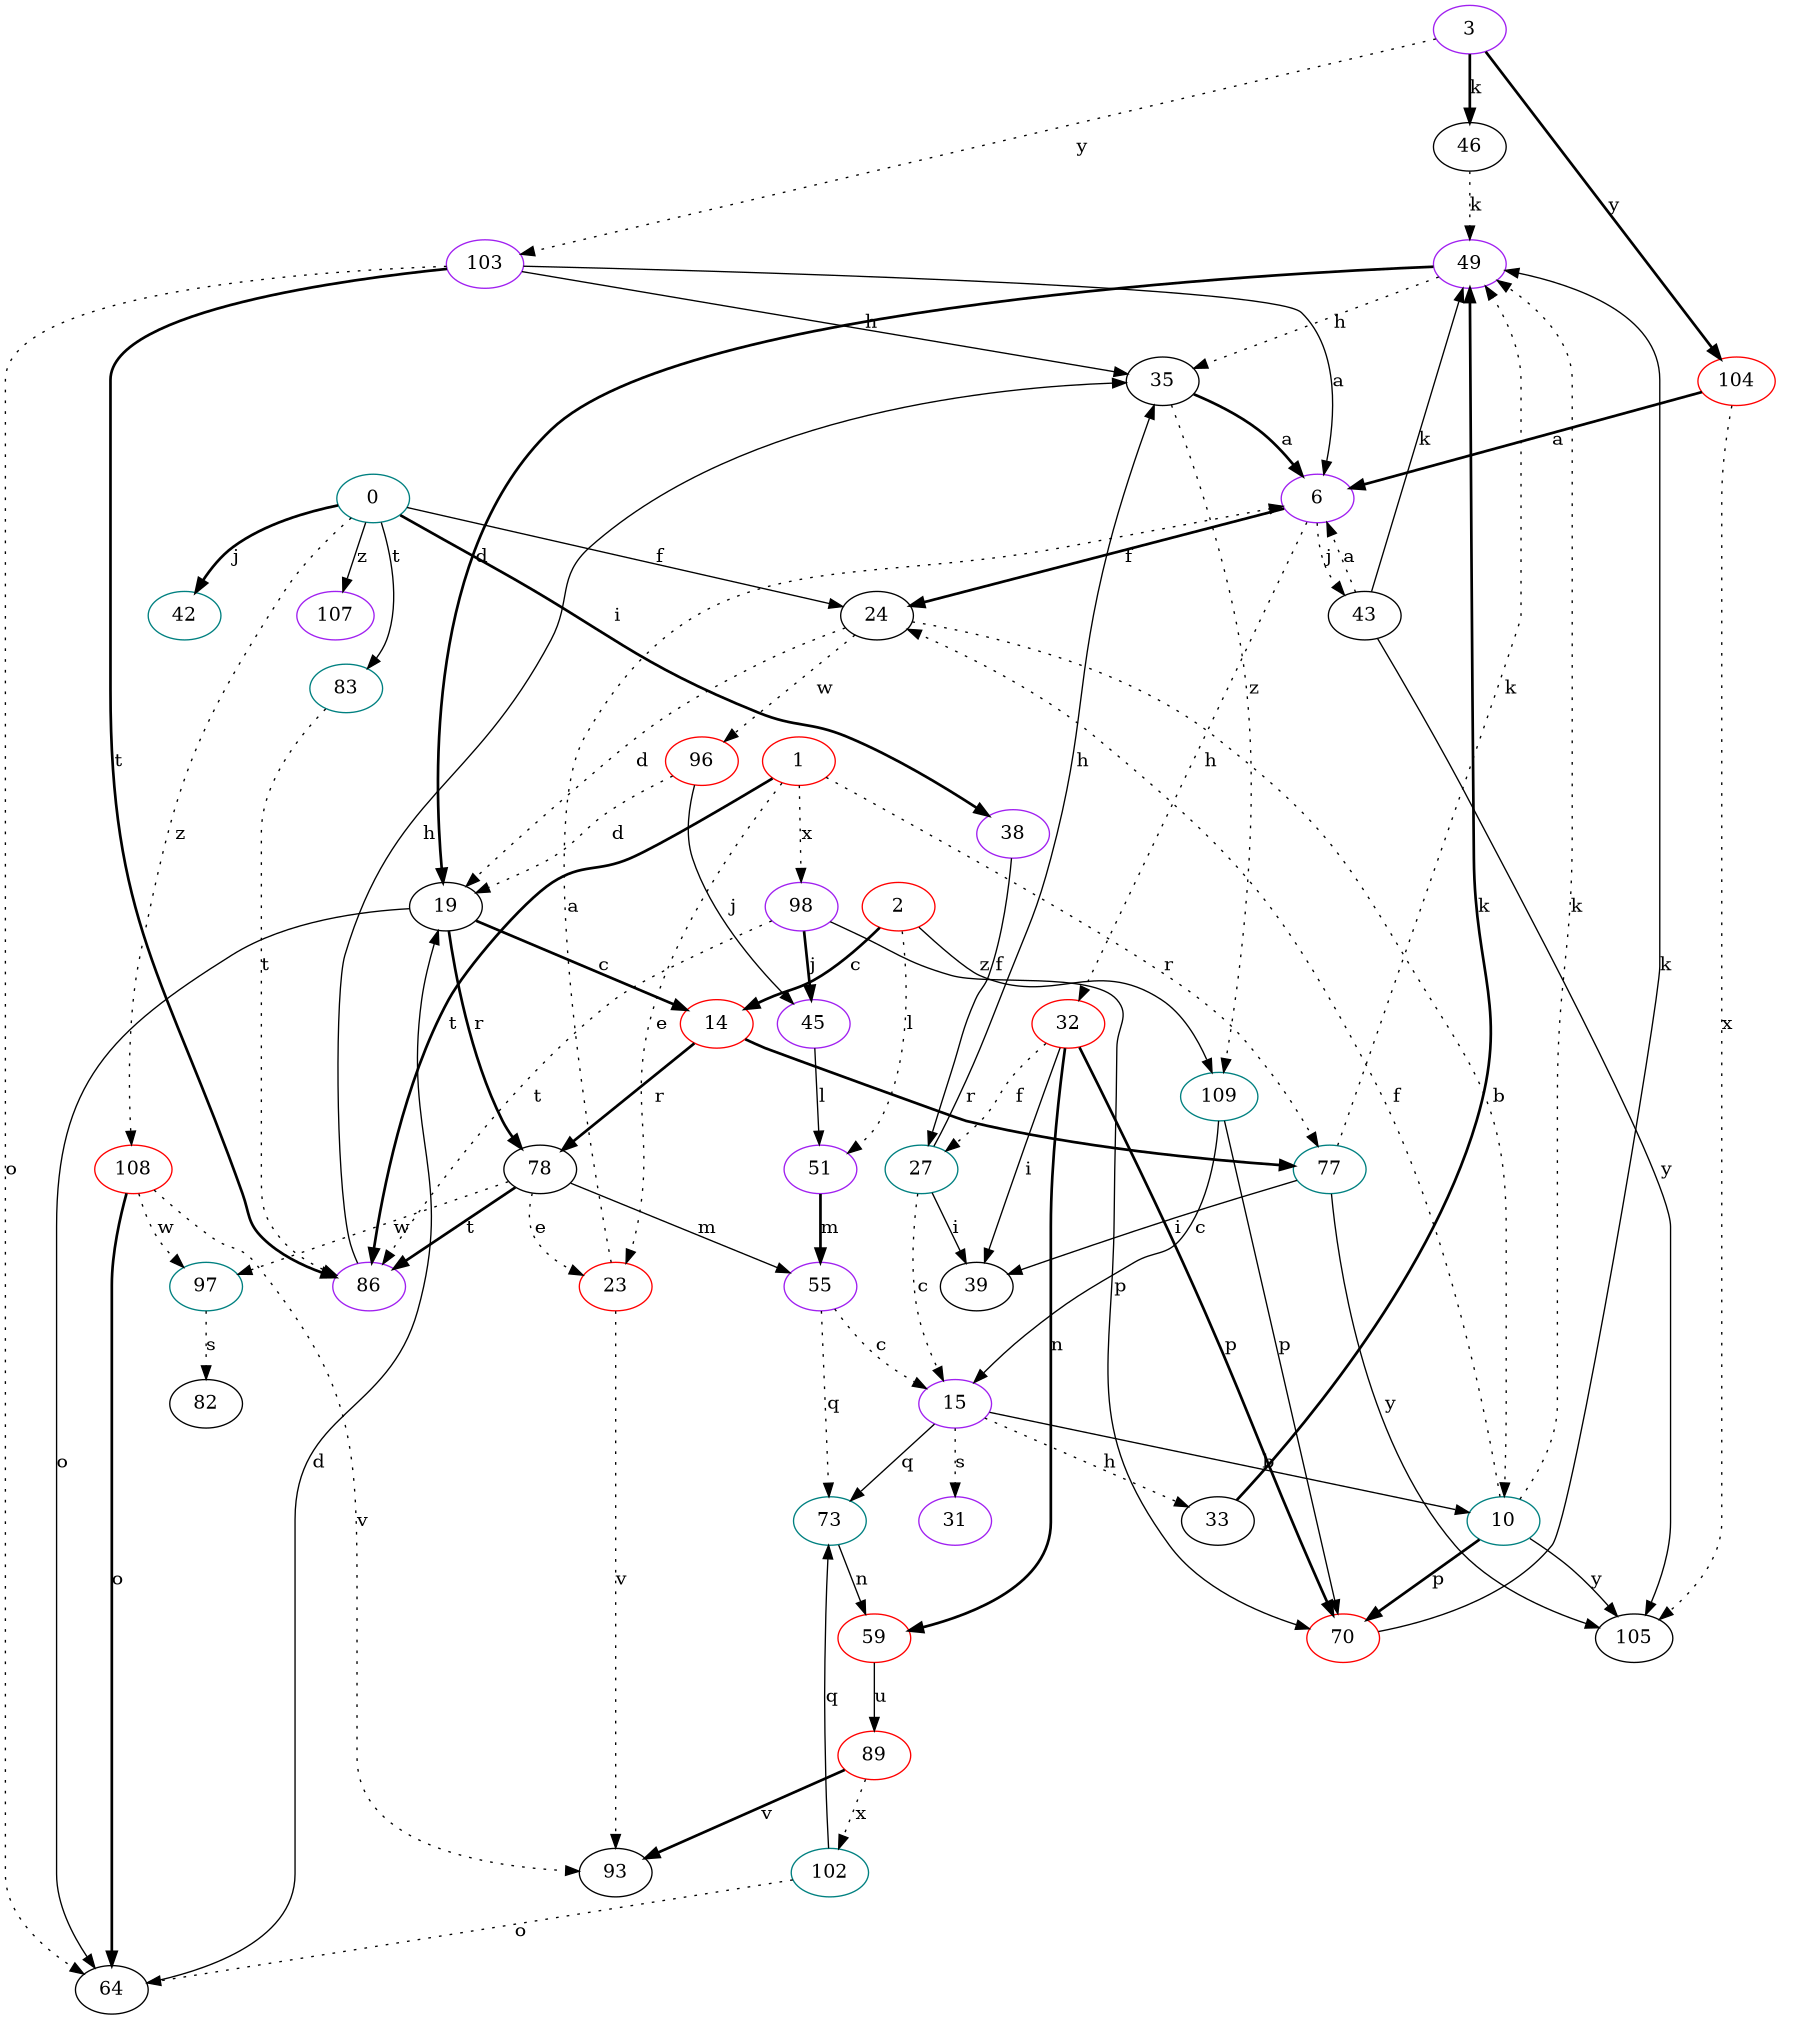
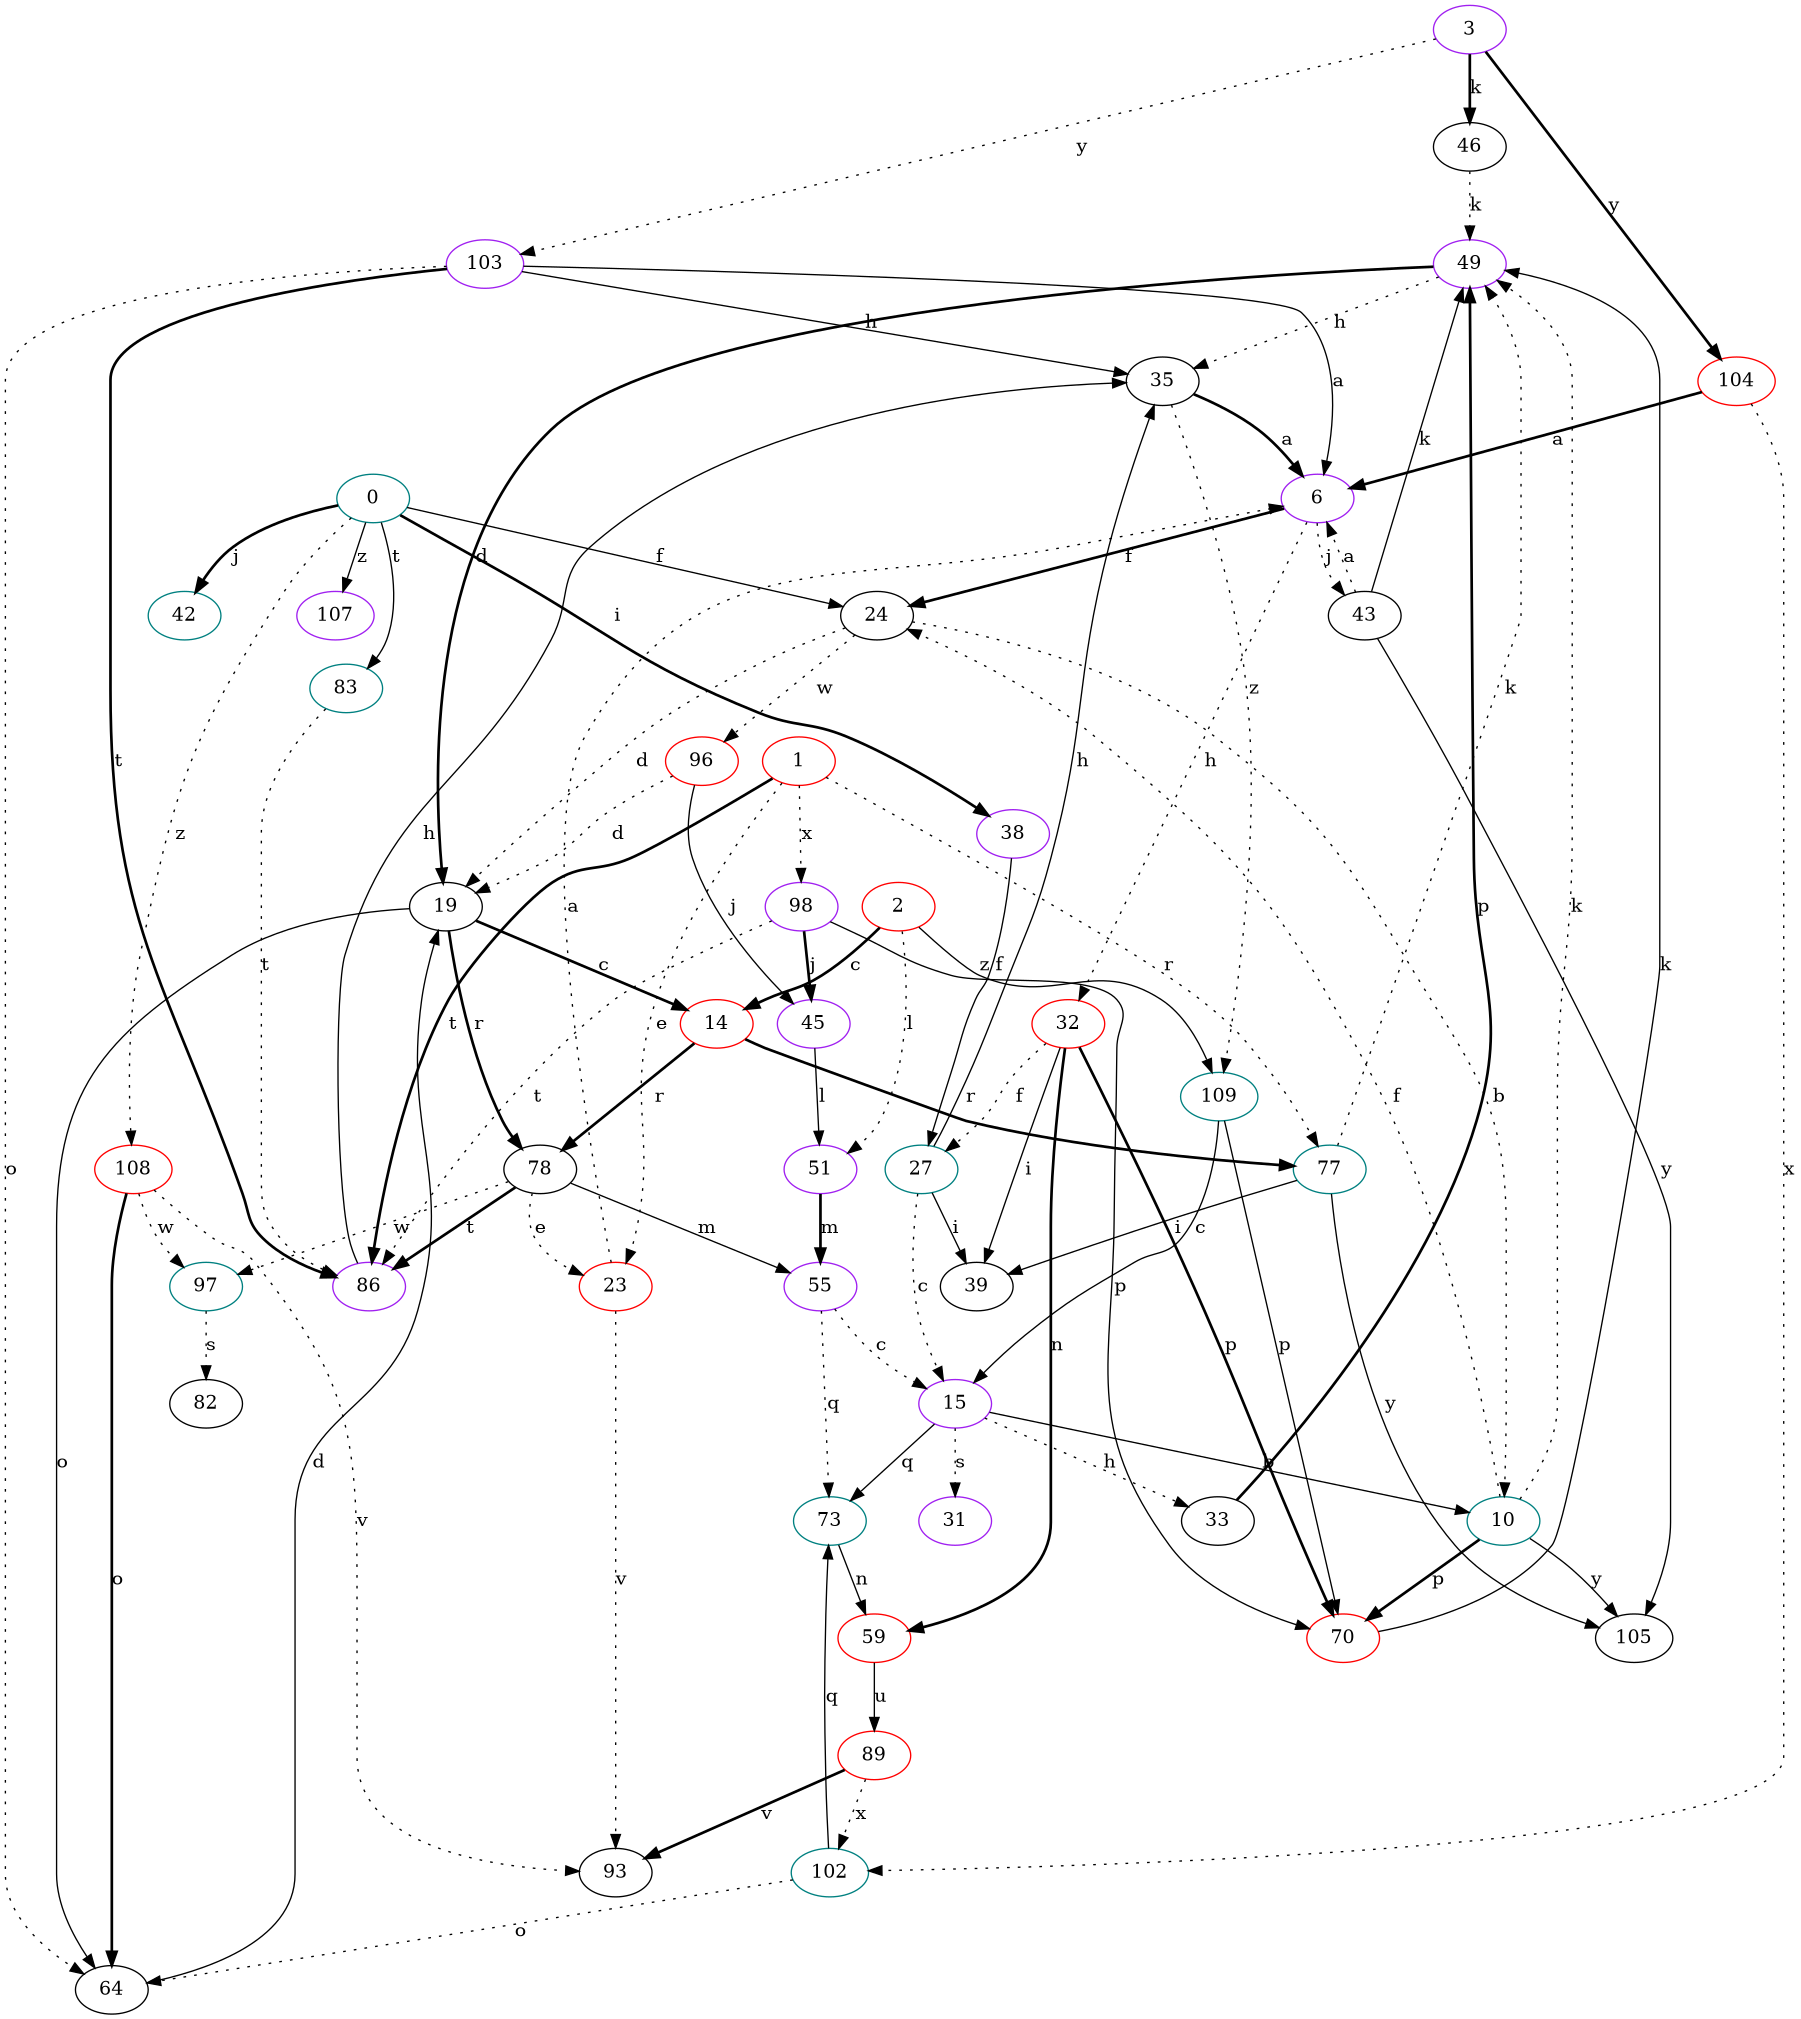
edge "33" -> "49": label "k" -> "p"
edge "104" -> "105": now "104" -> "102"
